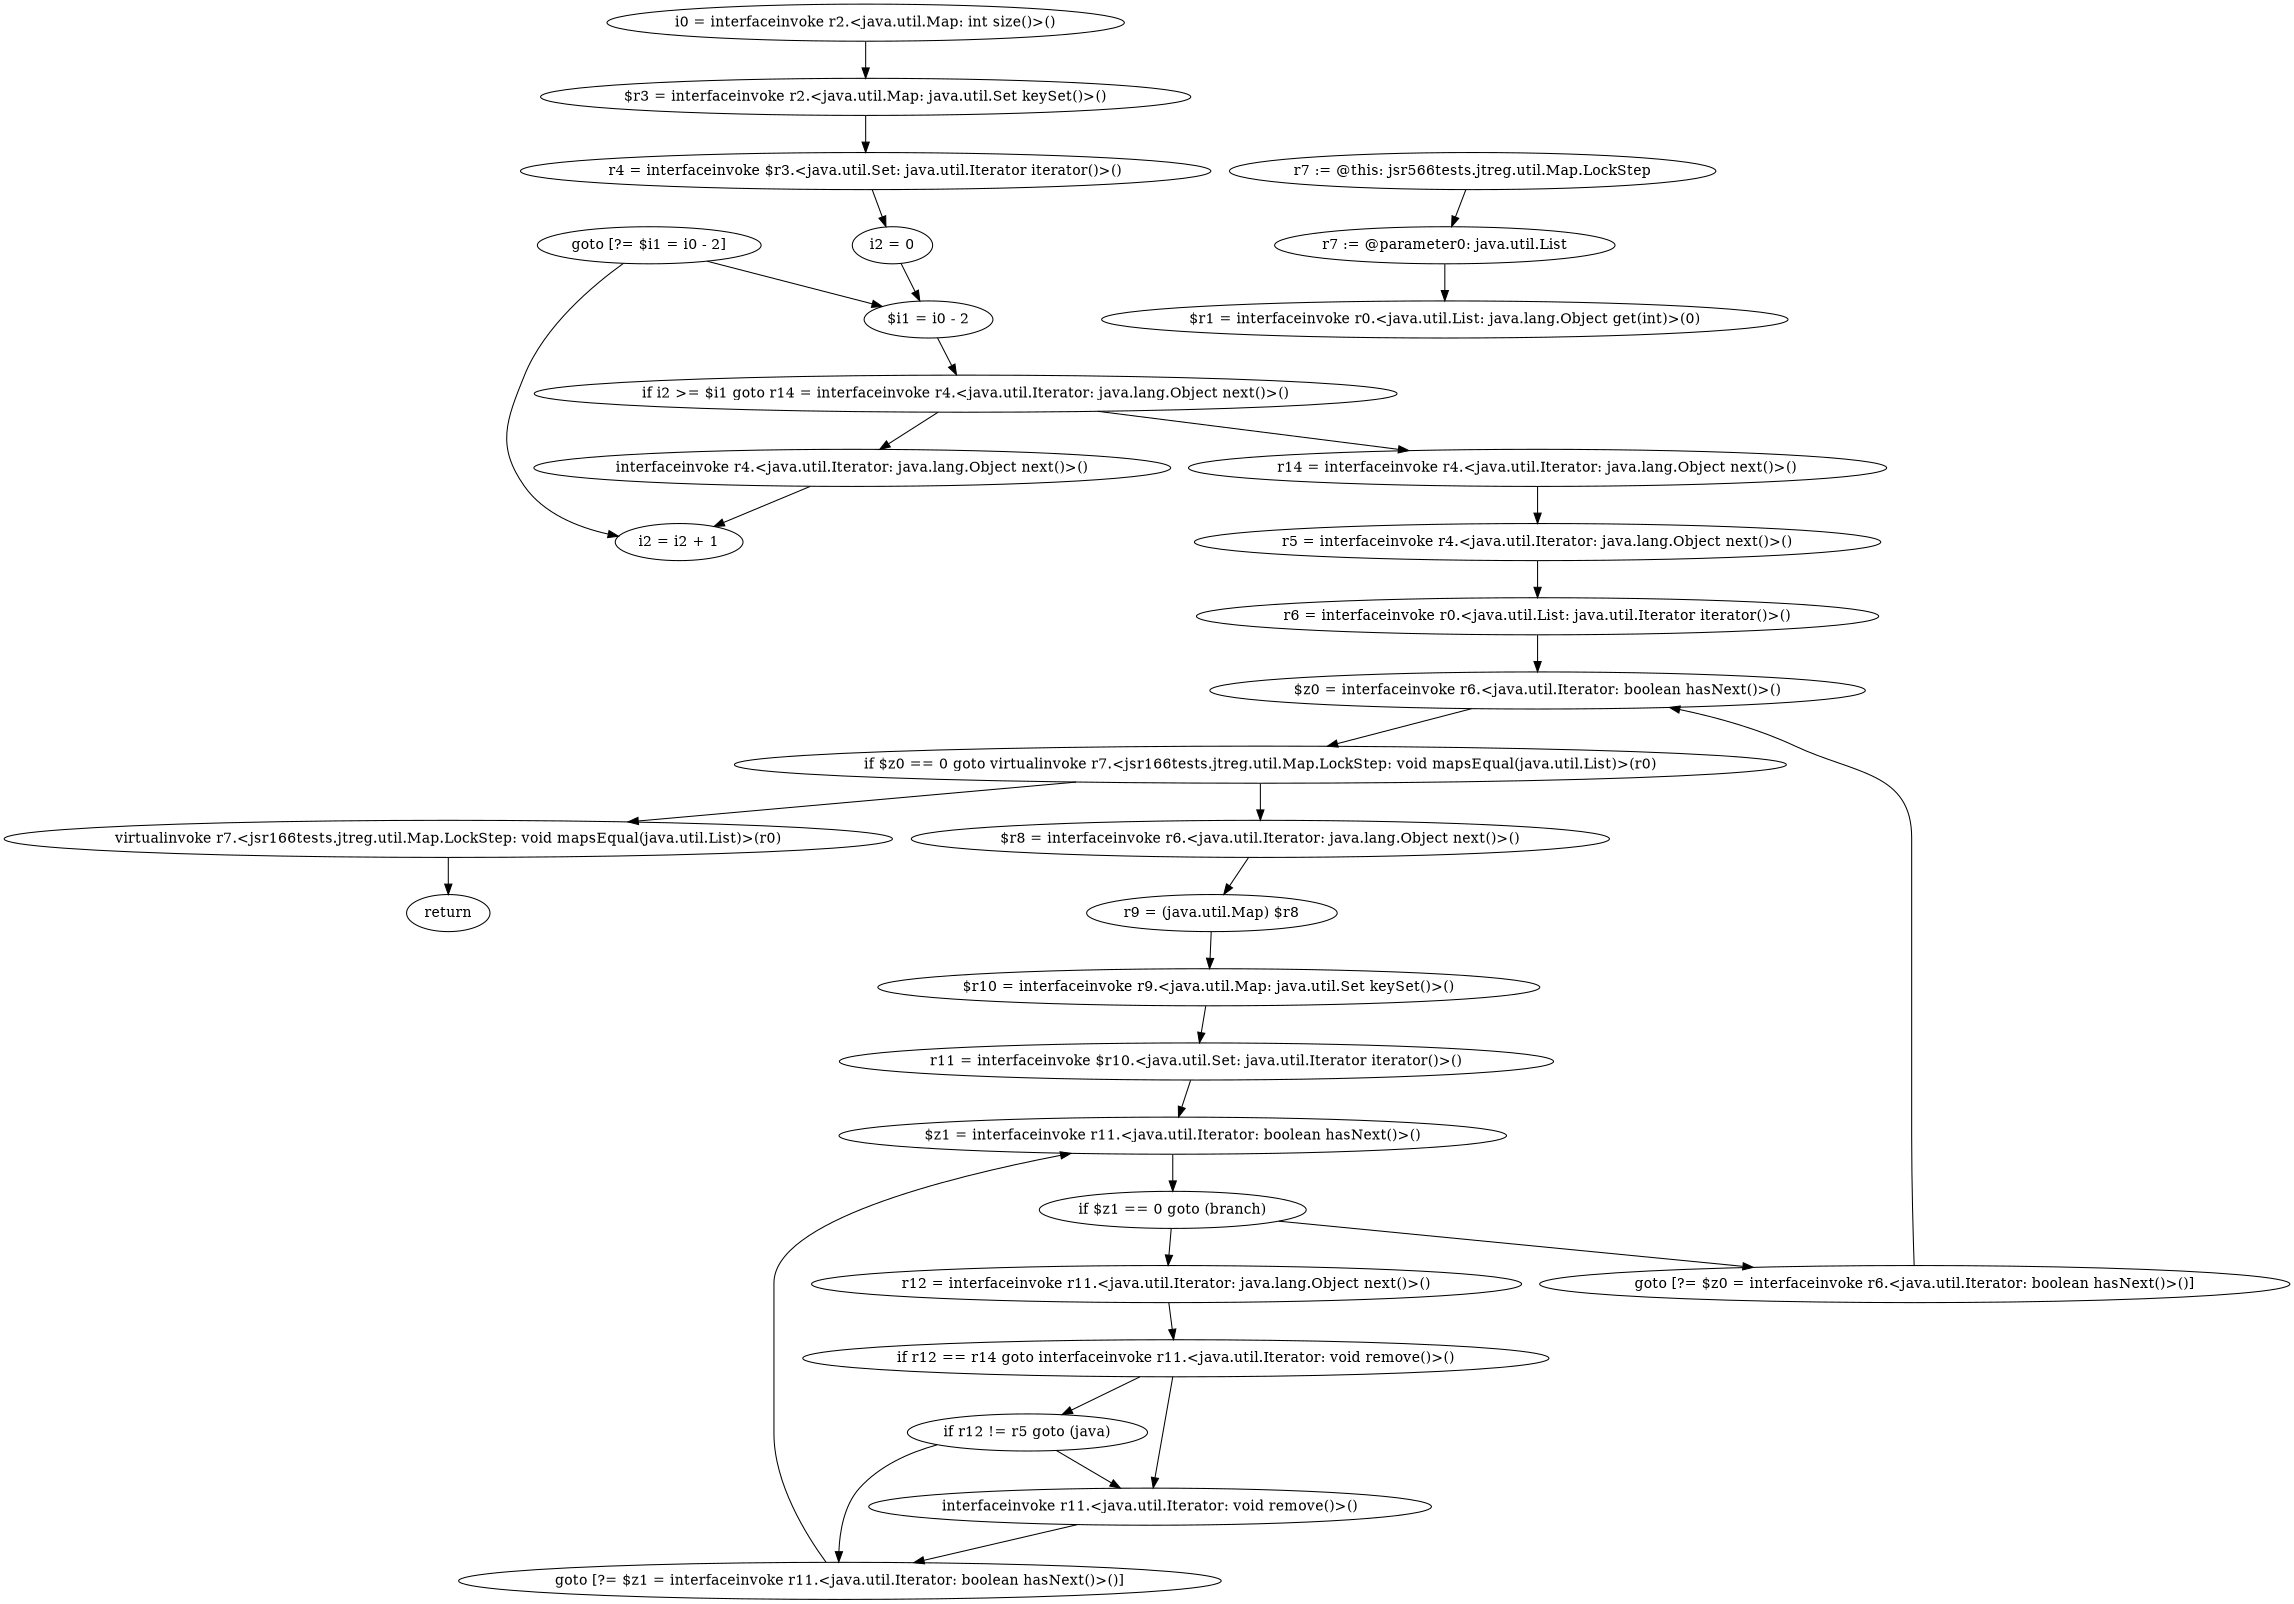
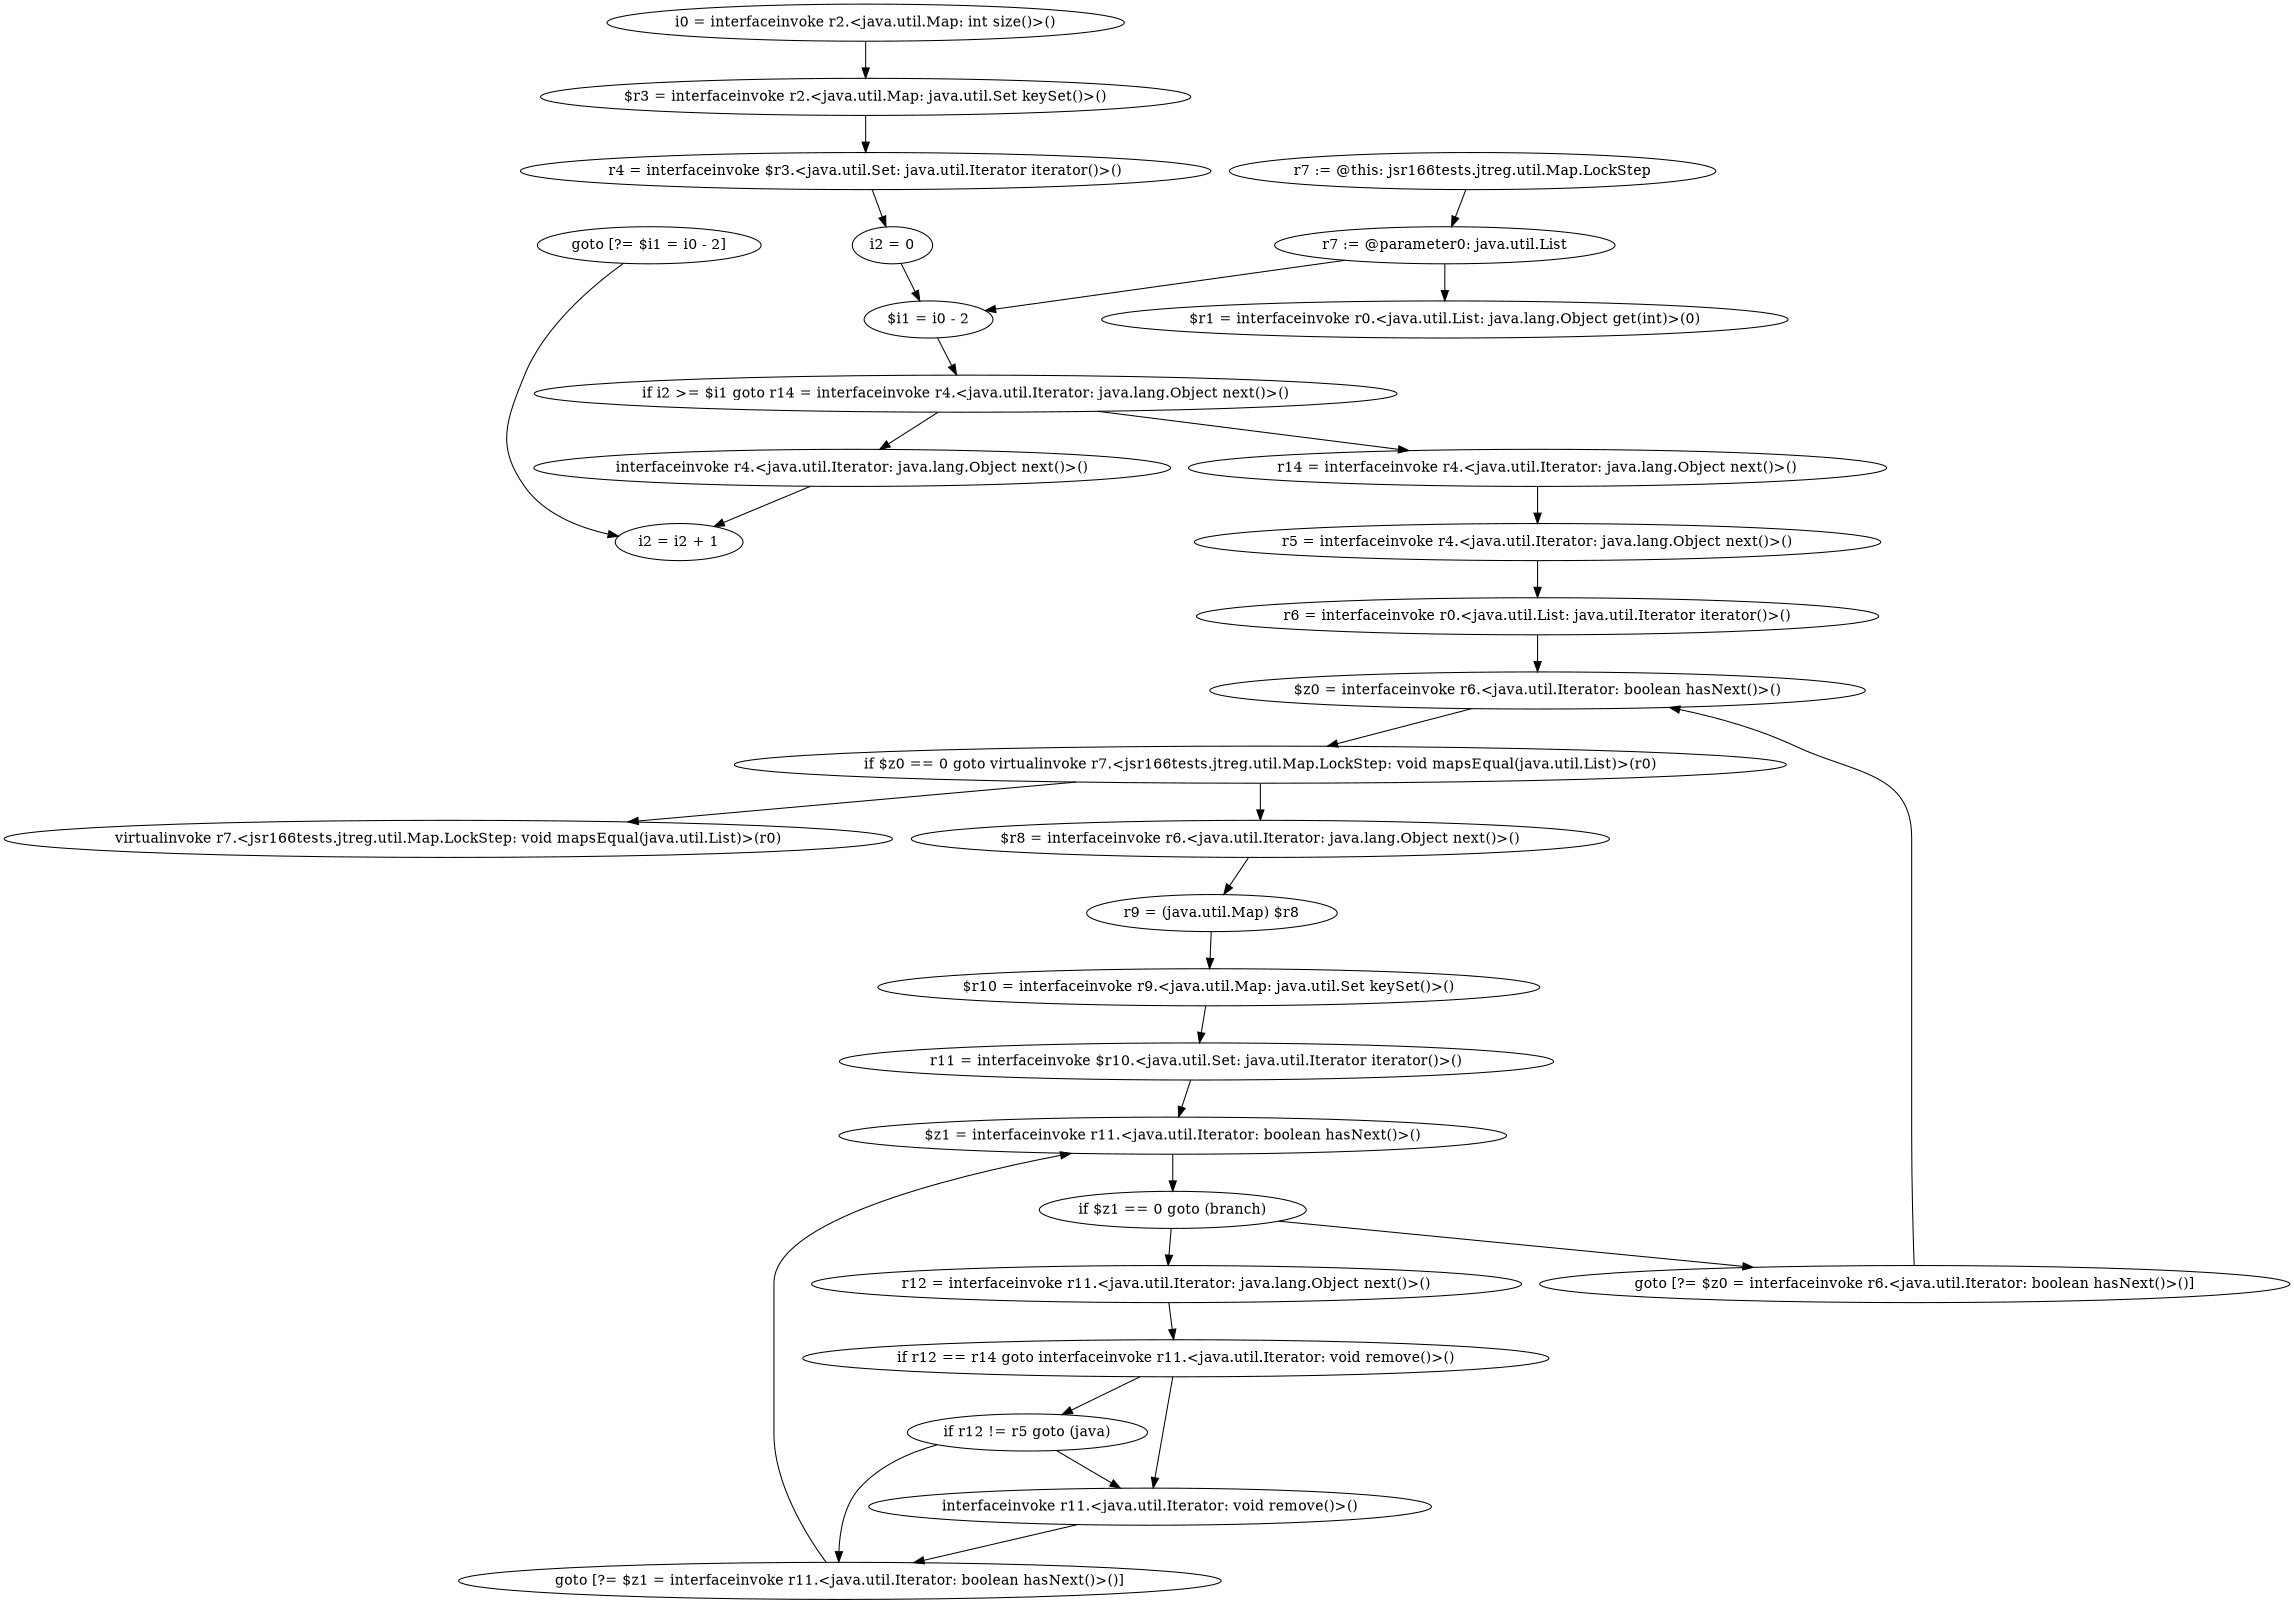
node "r7 := @this: jsr566tests.jtreg.util.Map.LockStep": label "r7 := @this: jsr566tests.jtreg.util.Map.LockStep" -> "r7 := @this: jsr166tests.jtreg.util.Map.LockStep"
edge "goto [?= $i1 = i0 - 2]" -> "$i1 = i0 - 2": now "r7 := @parameter0: java.util.List" -> "$i1 = i0 - 2"
node "return": removed
